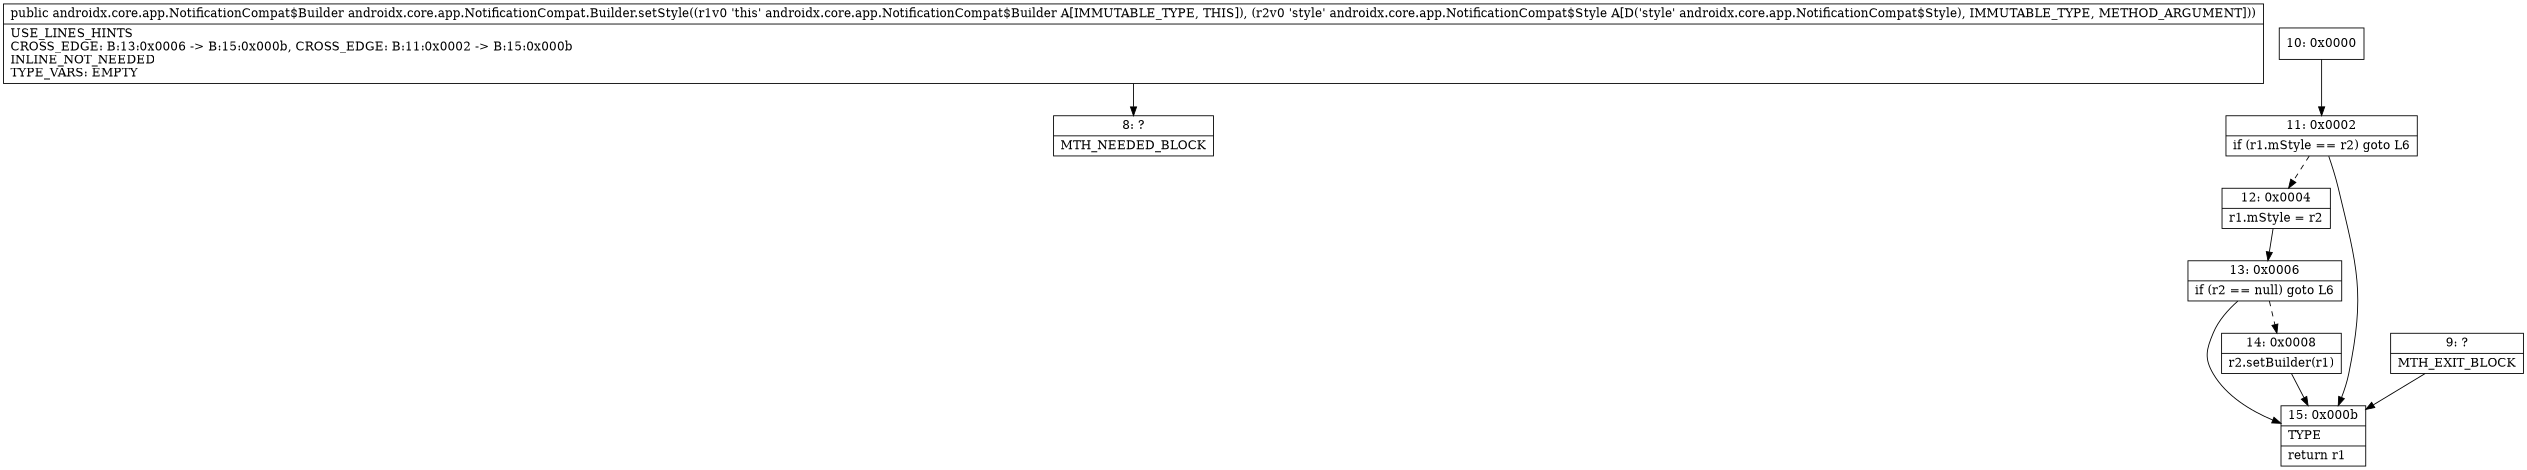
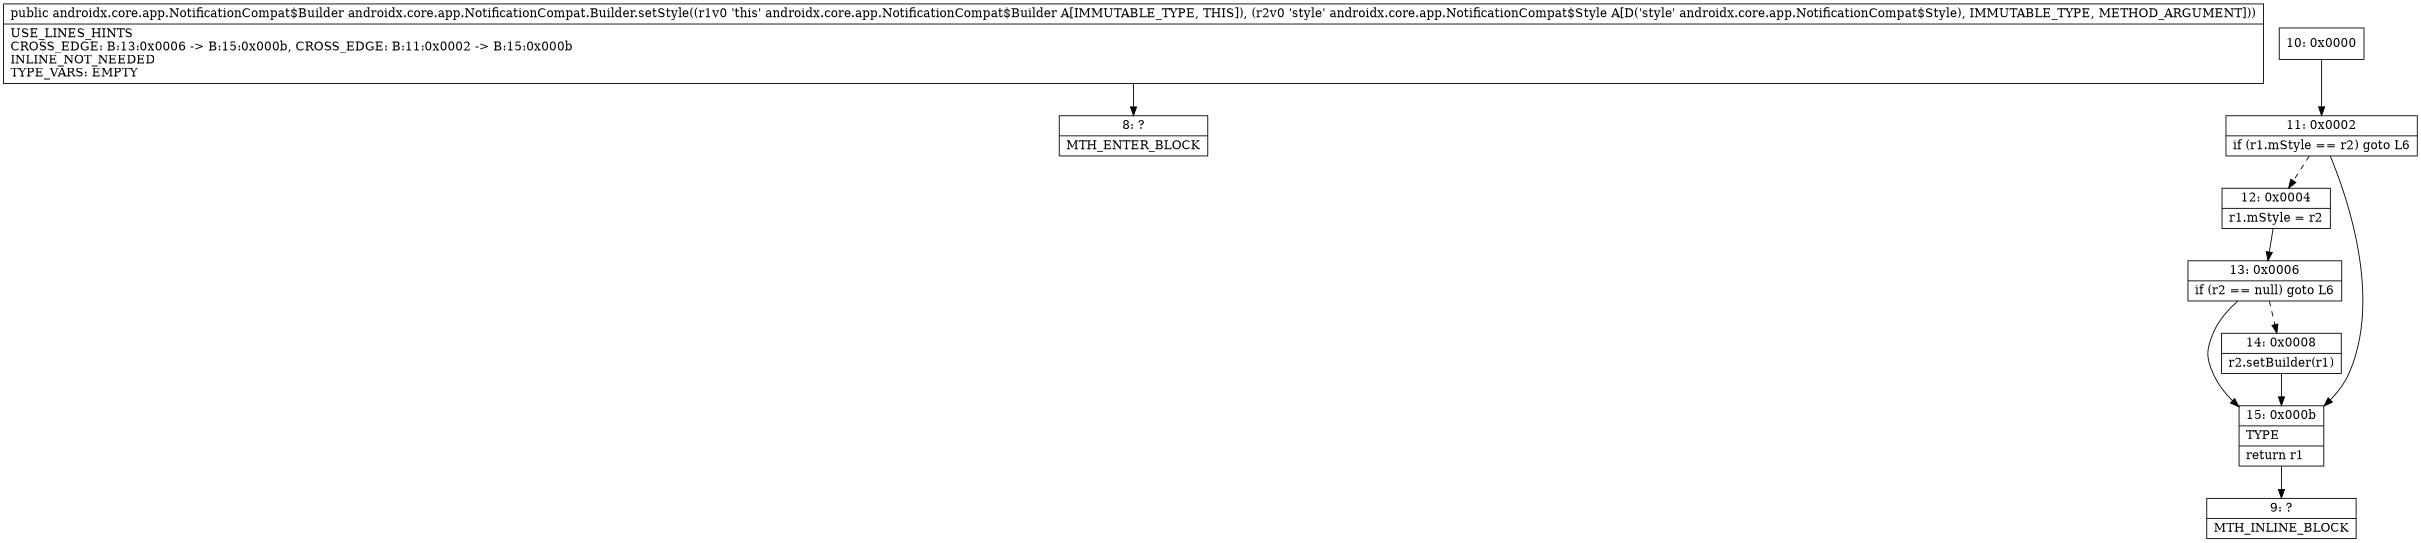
node "8: ?": text "MTH_NEEDED_BLOCK" -> "MTH_ENTER_BLOCK"
node "9: ?": text "MTH_EXIT_BLOCK" -> "MTH_INLINE_BLOCK"
edge "9: ?" -> "15: 0x000b": reversed
